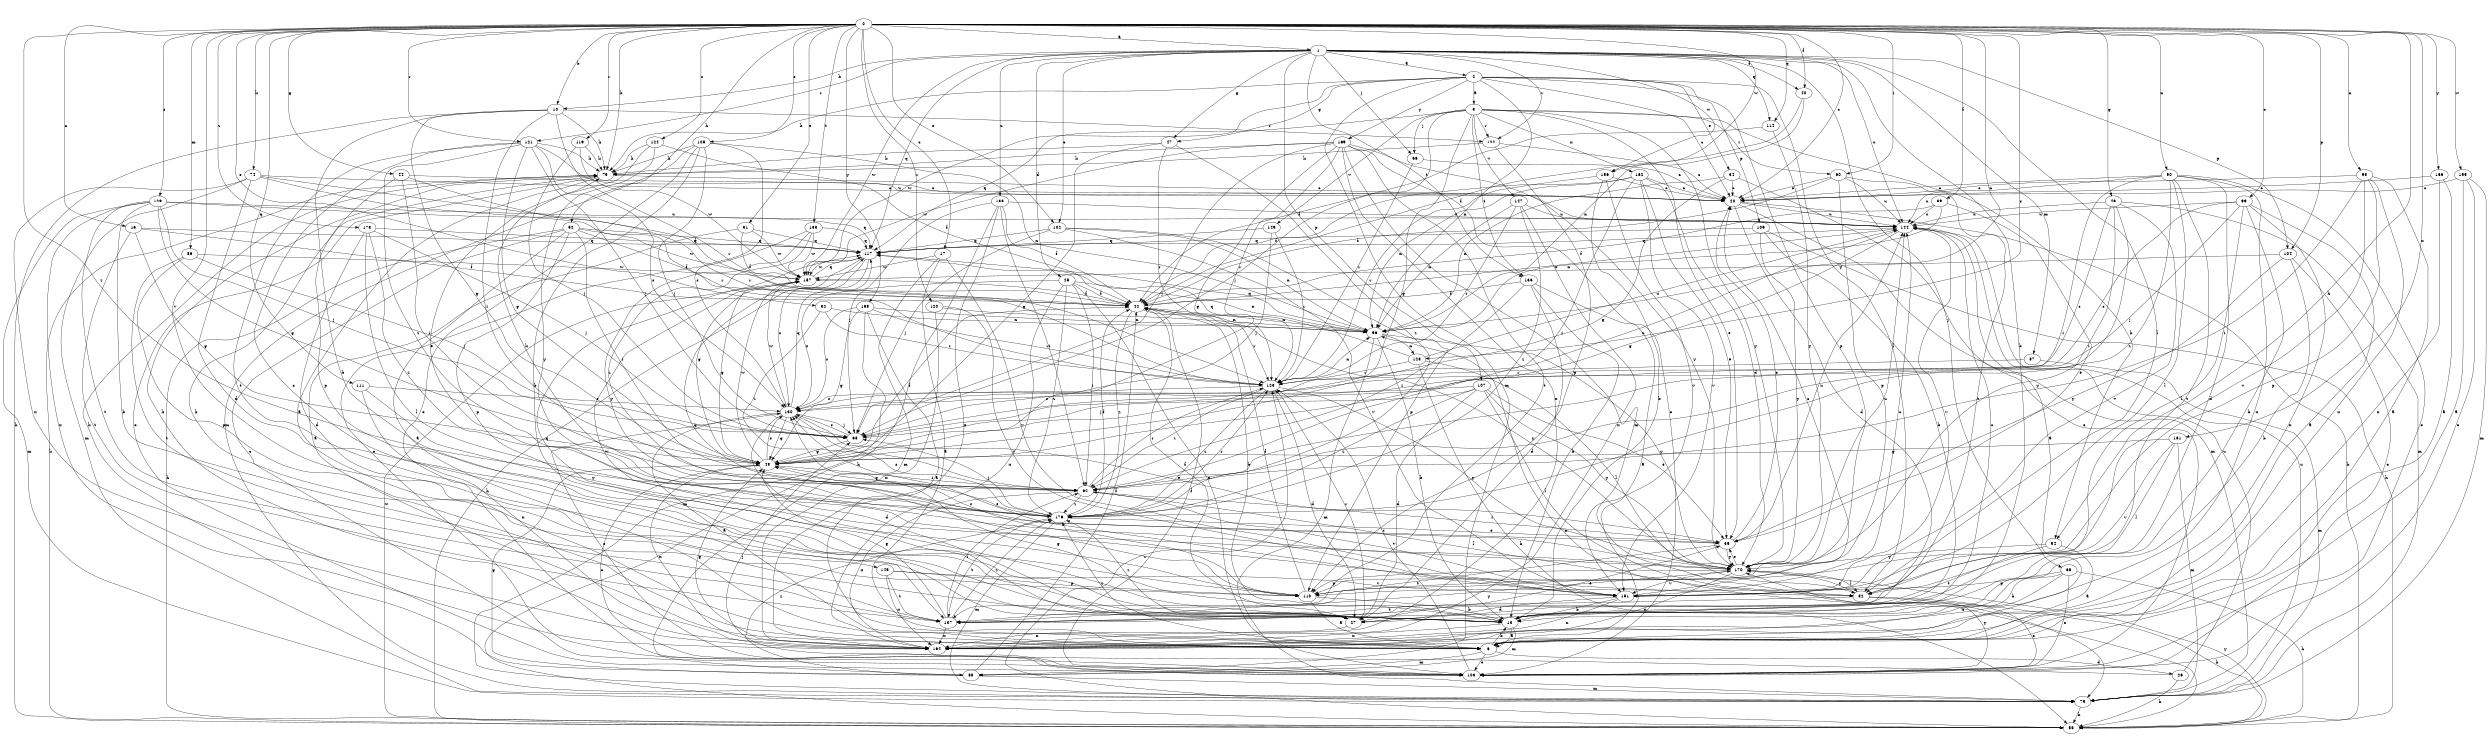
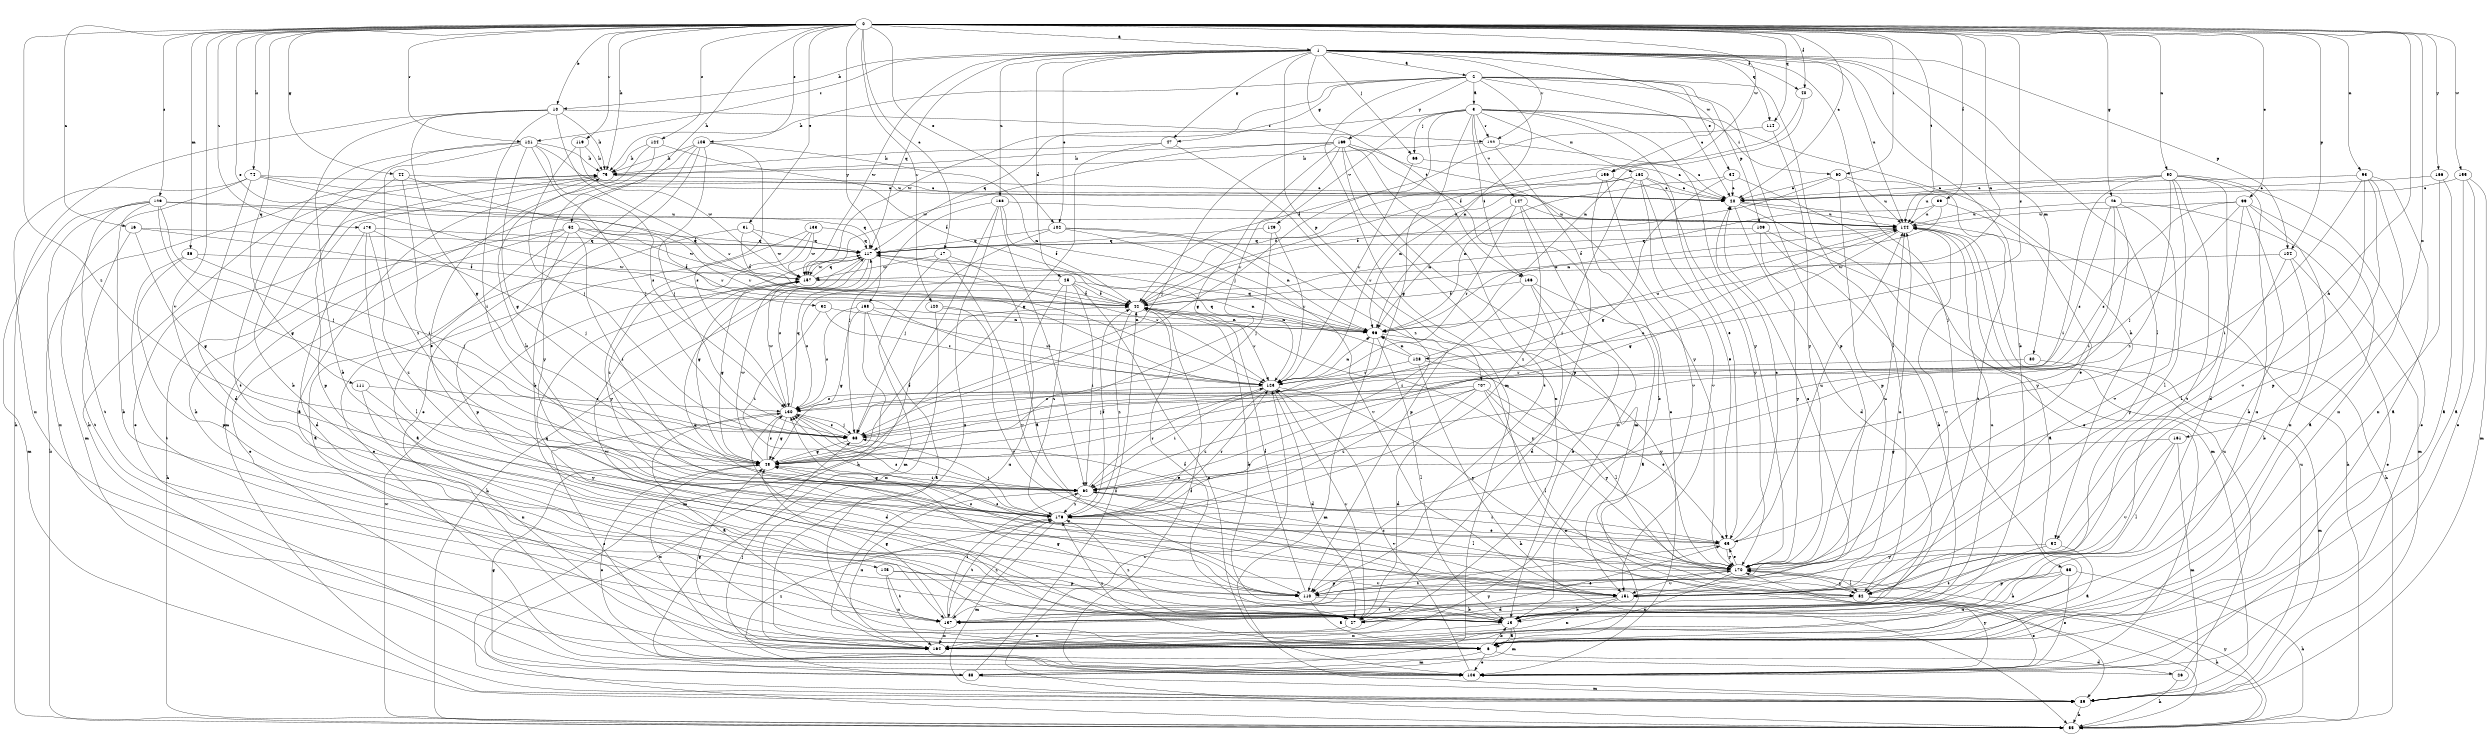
edge "0" -> "133": now "0" -> "144"
edge "104" -> "157": label "y" -> "w"
edge "47" -> "123": now "117" -> "123"
edge "96" -> "128": reversed
node "87": label "87" -> "80"
edge "162" -> "170": label "d" -> "y"
edge "121" -> "13": label "c" -> "b"
node "107": label "107" -> "707"
edge "104" -> "35": now "104" -> "170"
edge "96" -> "13": label "b" -> "l"
edge "164" -> "75": removed, label "k"
edge "17" -> "6": now "17" -> "110"
node "79": label "79" -> "89"
